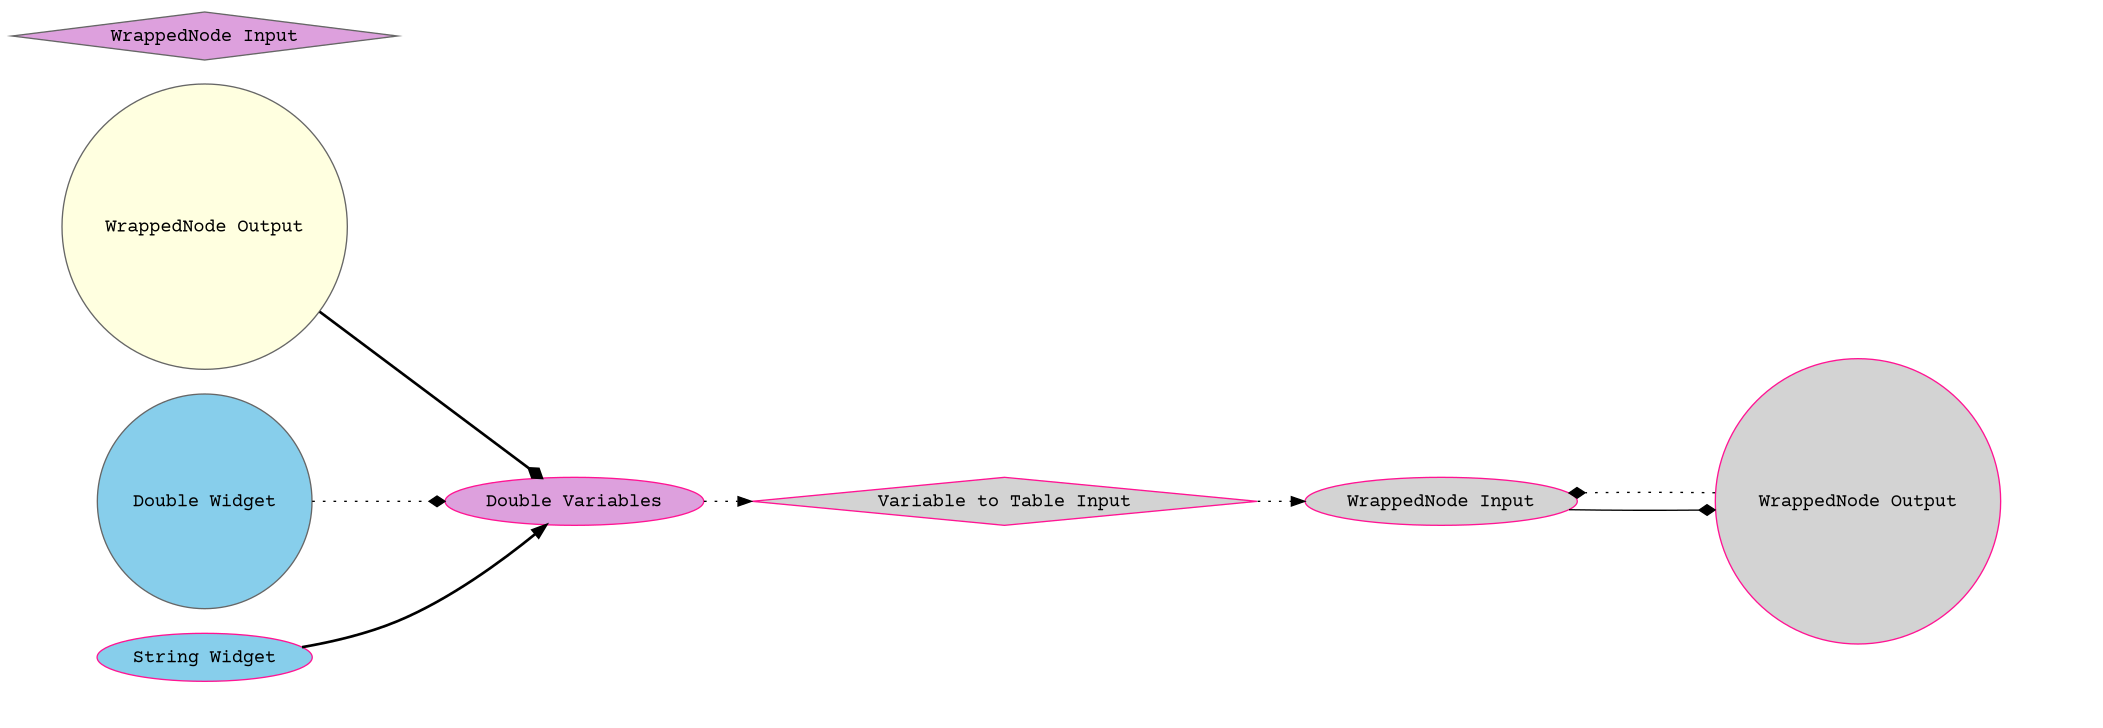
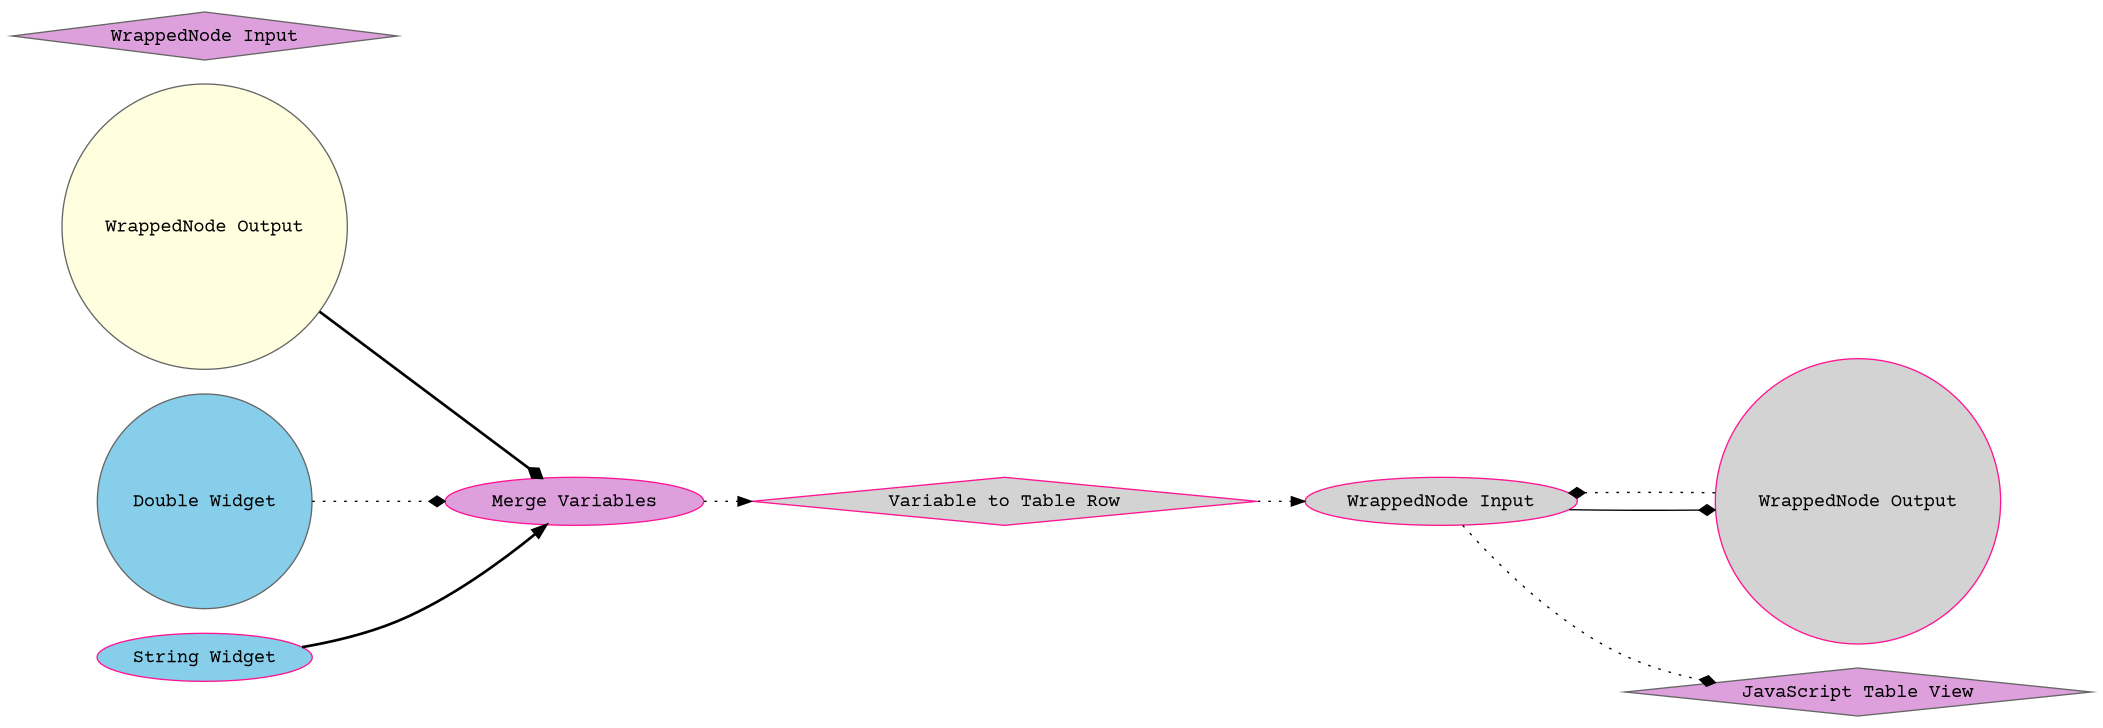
node "Double Variables": label "Double Variables" -> "Merge Variables"
node "Variable to Table Input": label "Variable to Table Input" -> "Variable to Table Row"
node "JavaScript Table View": added
